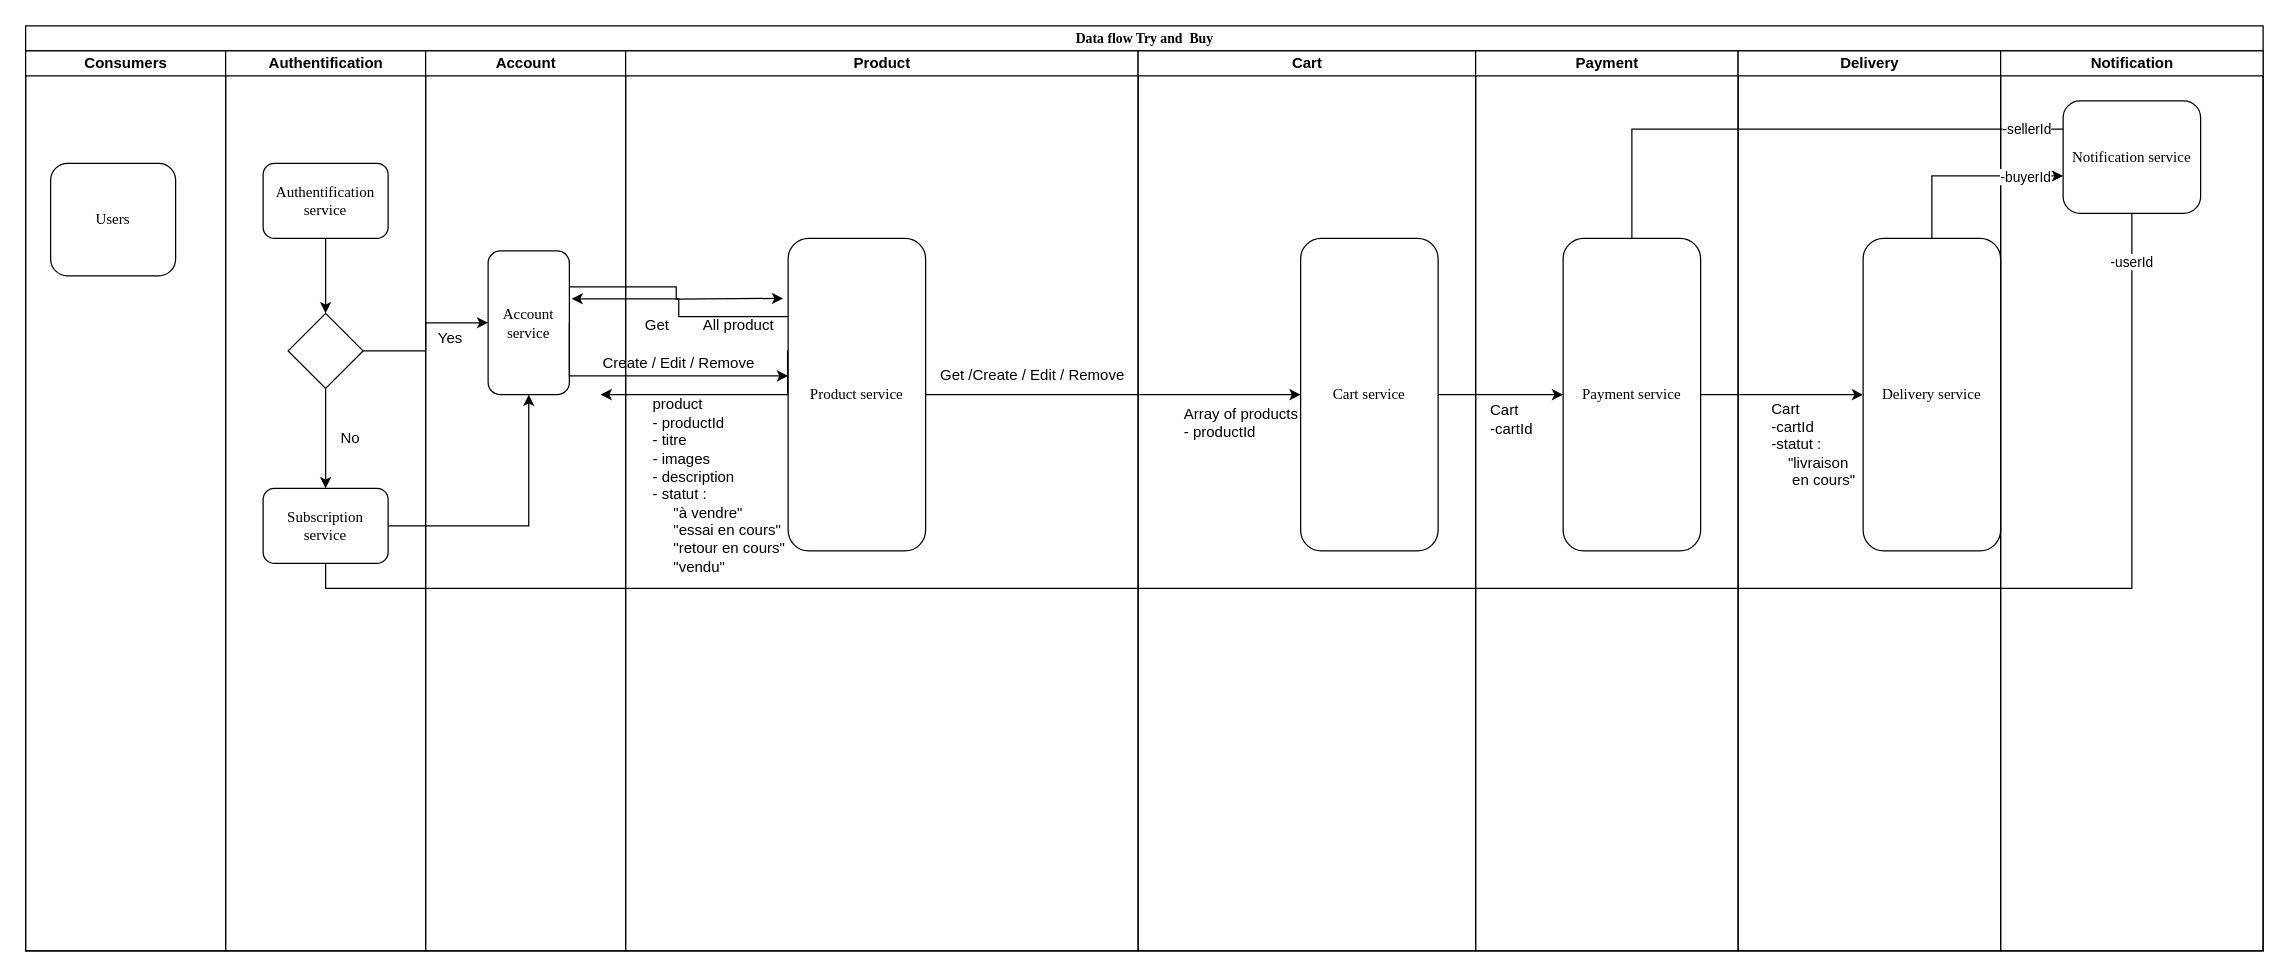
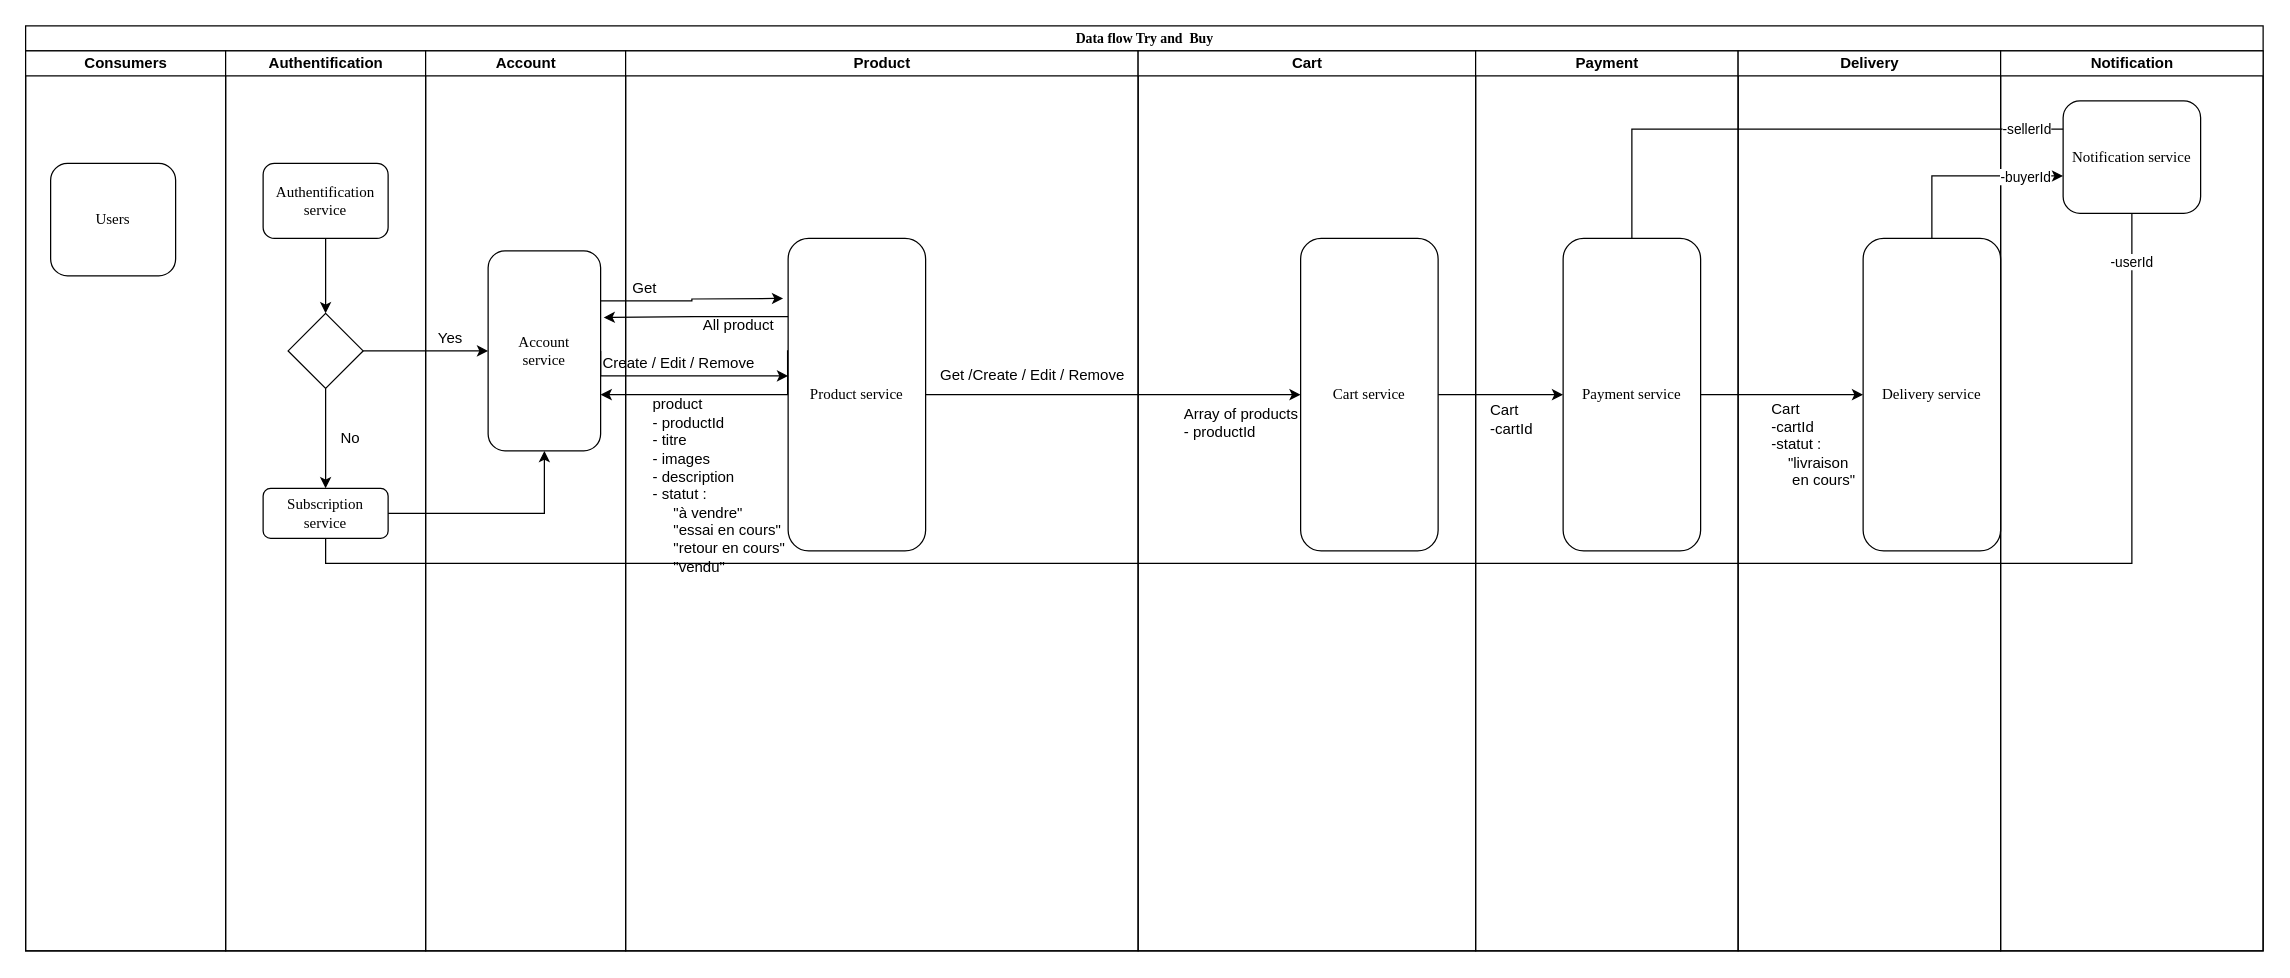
node "Account service": size 81x144 -> 113x200
node "Get": moved (657, 326) -> (644, 288)
node "Subscription service": size 125x75 -> 125x50
